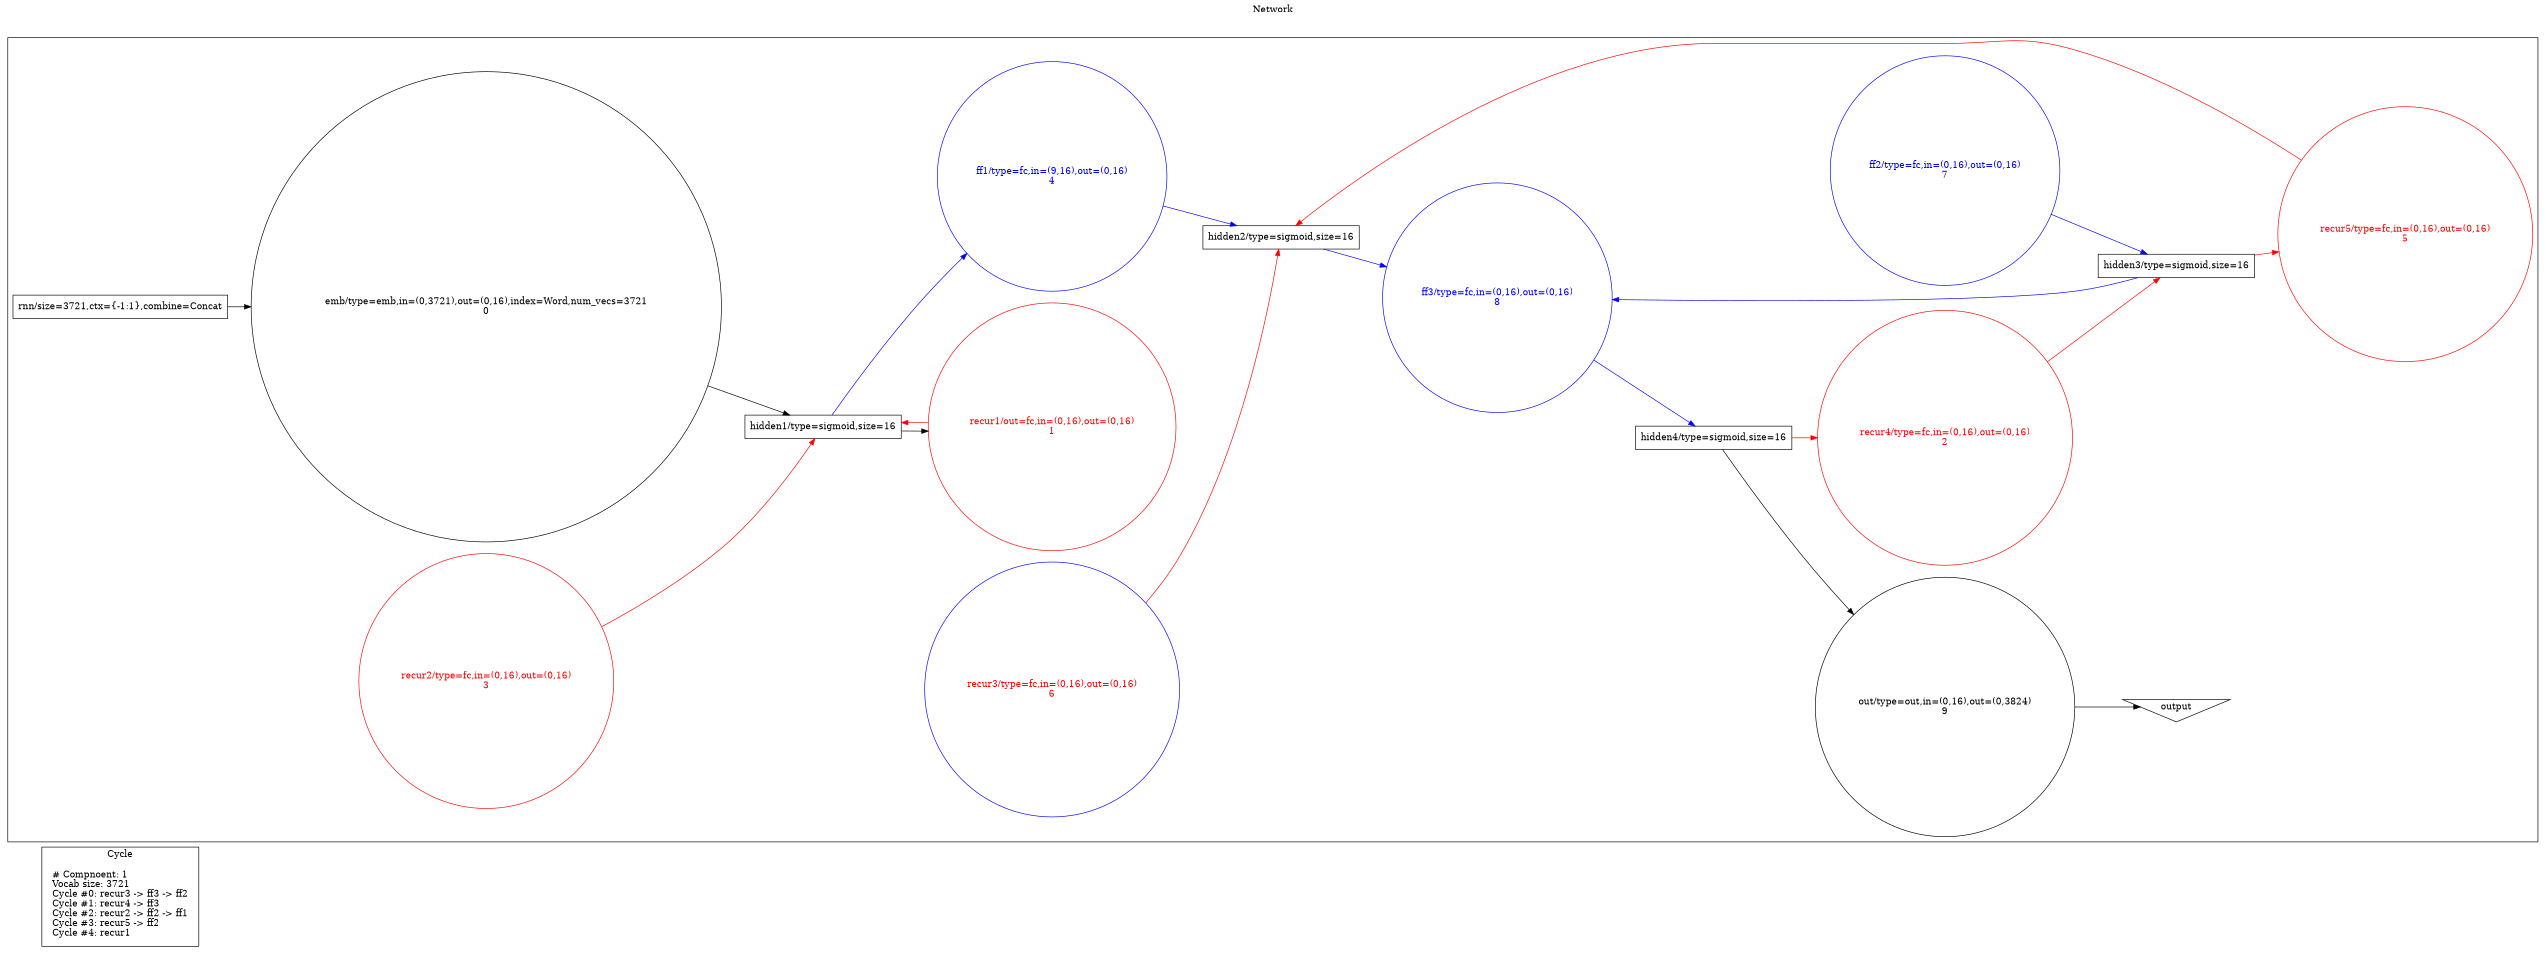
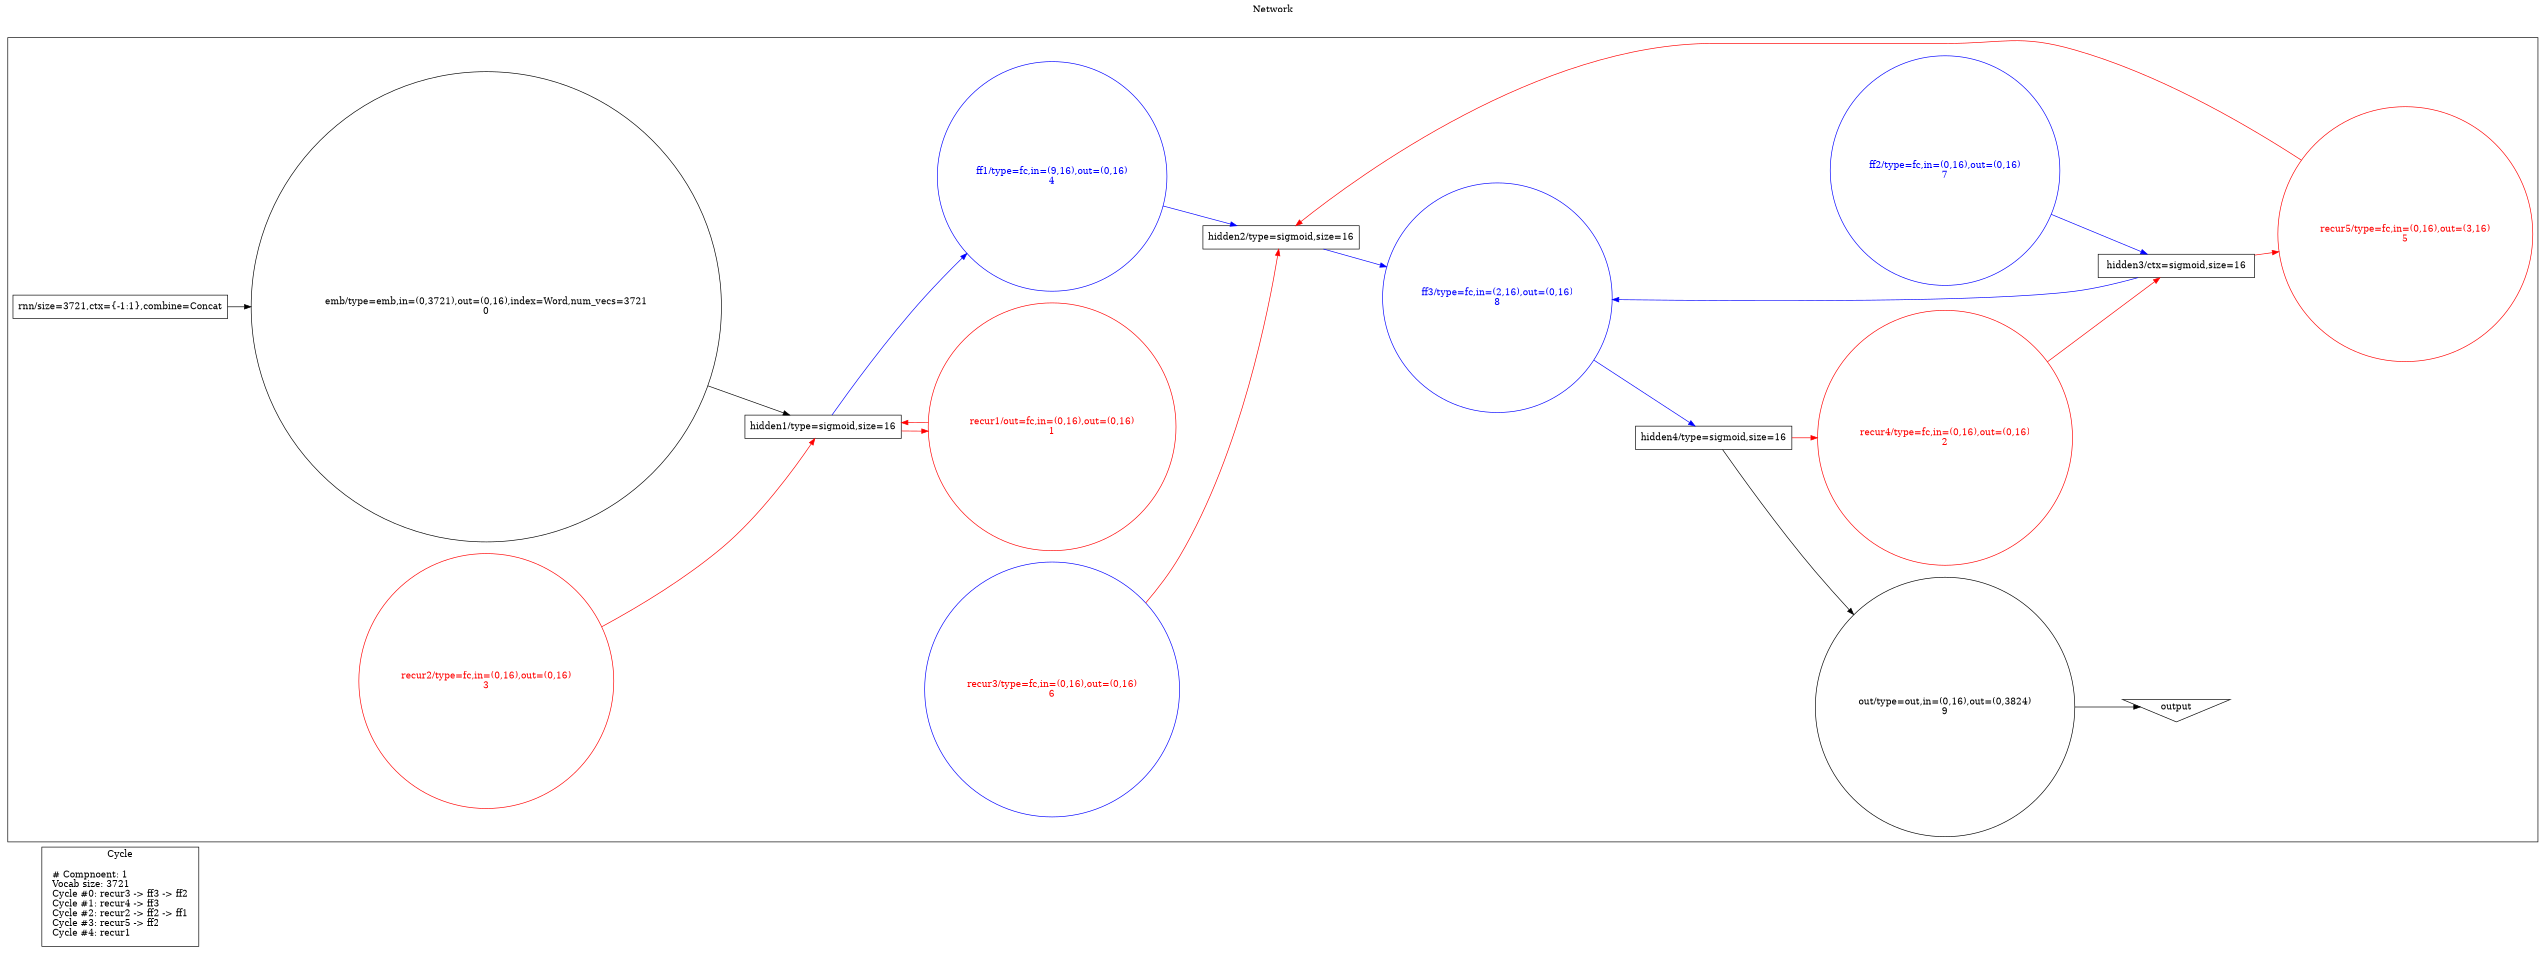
node "recur5/type=fc,in=(0,16),out=(0,16) 5": label "recur5/type=fc,in=(0,16),out=(0,16) 5" -> "recur5/type=fc,in=(0,16),out=(3,16) 5"
node "hidden3/type=sigmoid,size=16": label "hidden3/type=sigmoid,size=16" -> "hidden3/ctx=sigmoid,size=16"
node "ff3/type=fc,in=(0,16),out=(0,16) 8": label "ff3/type=fc,in=(0,16),out=(0,16) 8" -> "ff3/type=fc,in=(2,16),out=(0,16) 8"
edge "hidden1/type=sigmoid,size=16" -> "recur1/out=fc,in=(0,16),out=(0,16) 1": color black -> red
